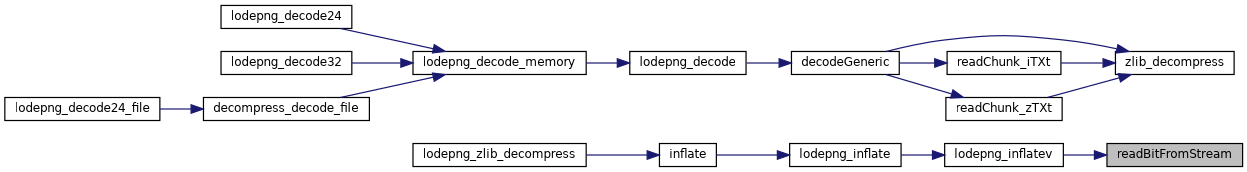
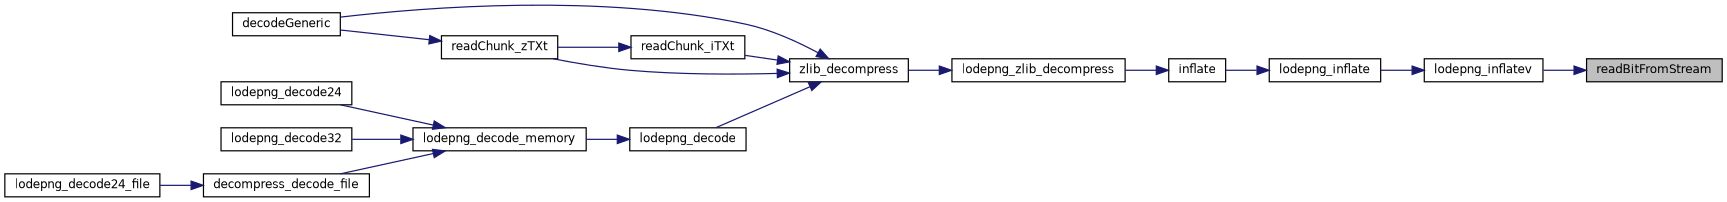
edge "lodepng_decode" -> "decodeGeneric": now "lodepng_decode" -> "zlib_decompress"
edge "decodeGeneric" -> "readChunk_iTXt": now "readChunk_zTXt" -> "readChunk_iTXt"
edge "zlib_decompress" -> "lodepng_zlib_decompress": added
